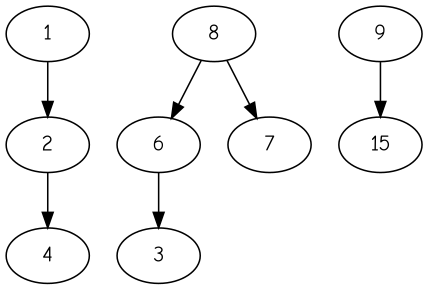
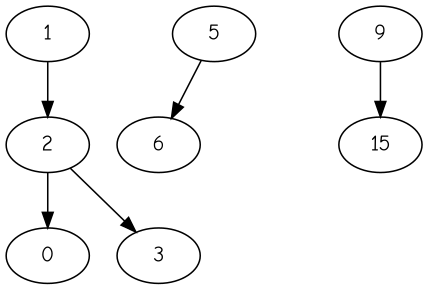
node "8": label "8" -> "5"
node "7": removed
edge "6" -> "3": now "2" -> "3"
node "4": label "4" -> "0"
